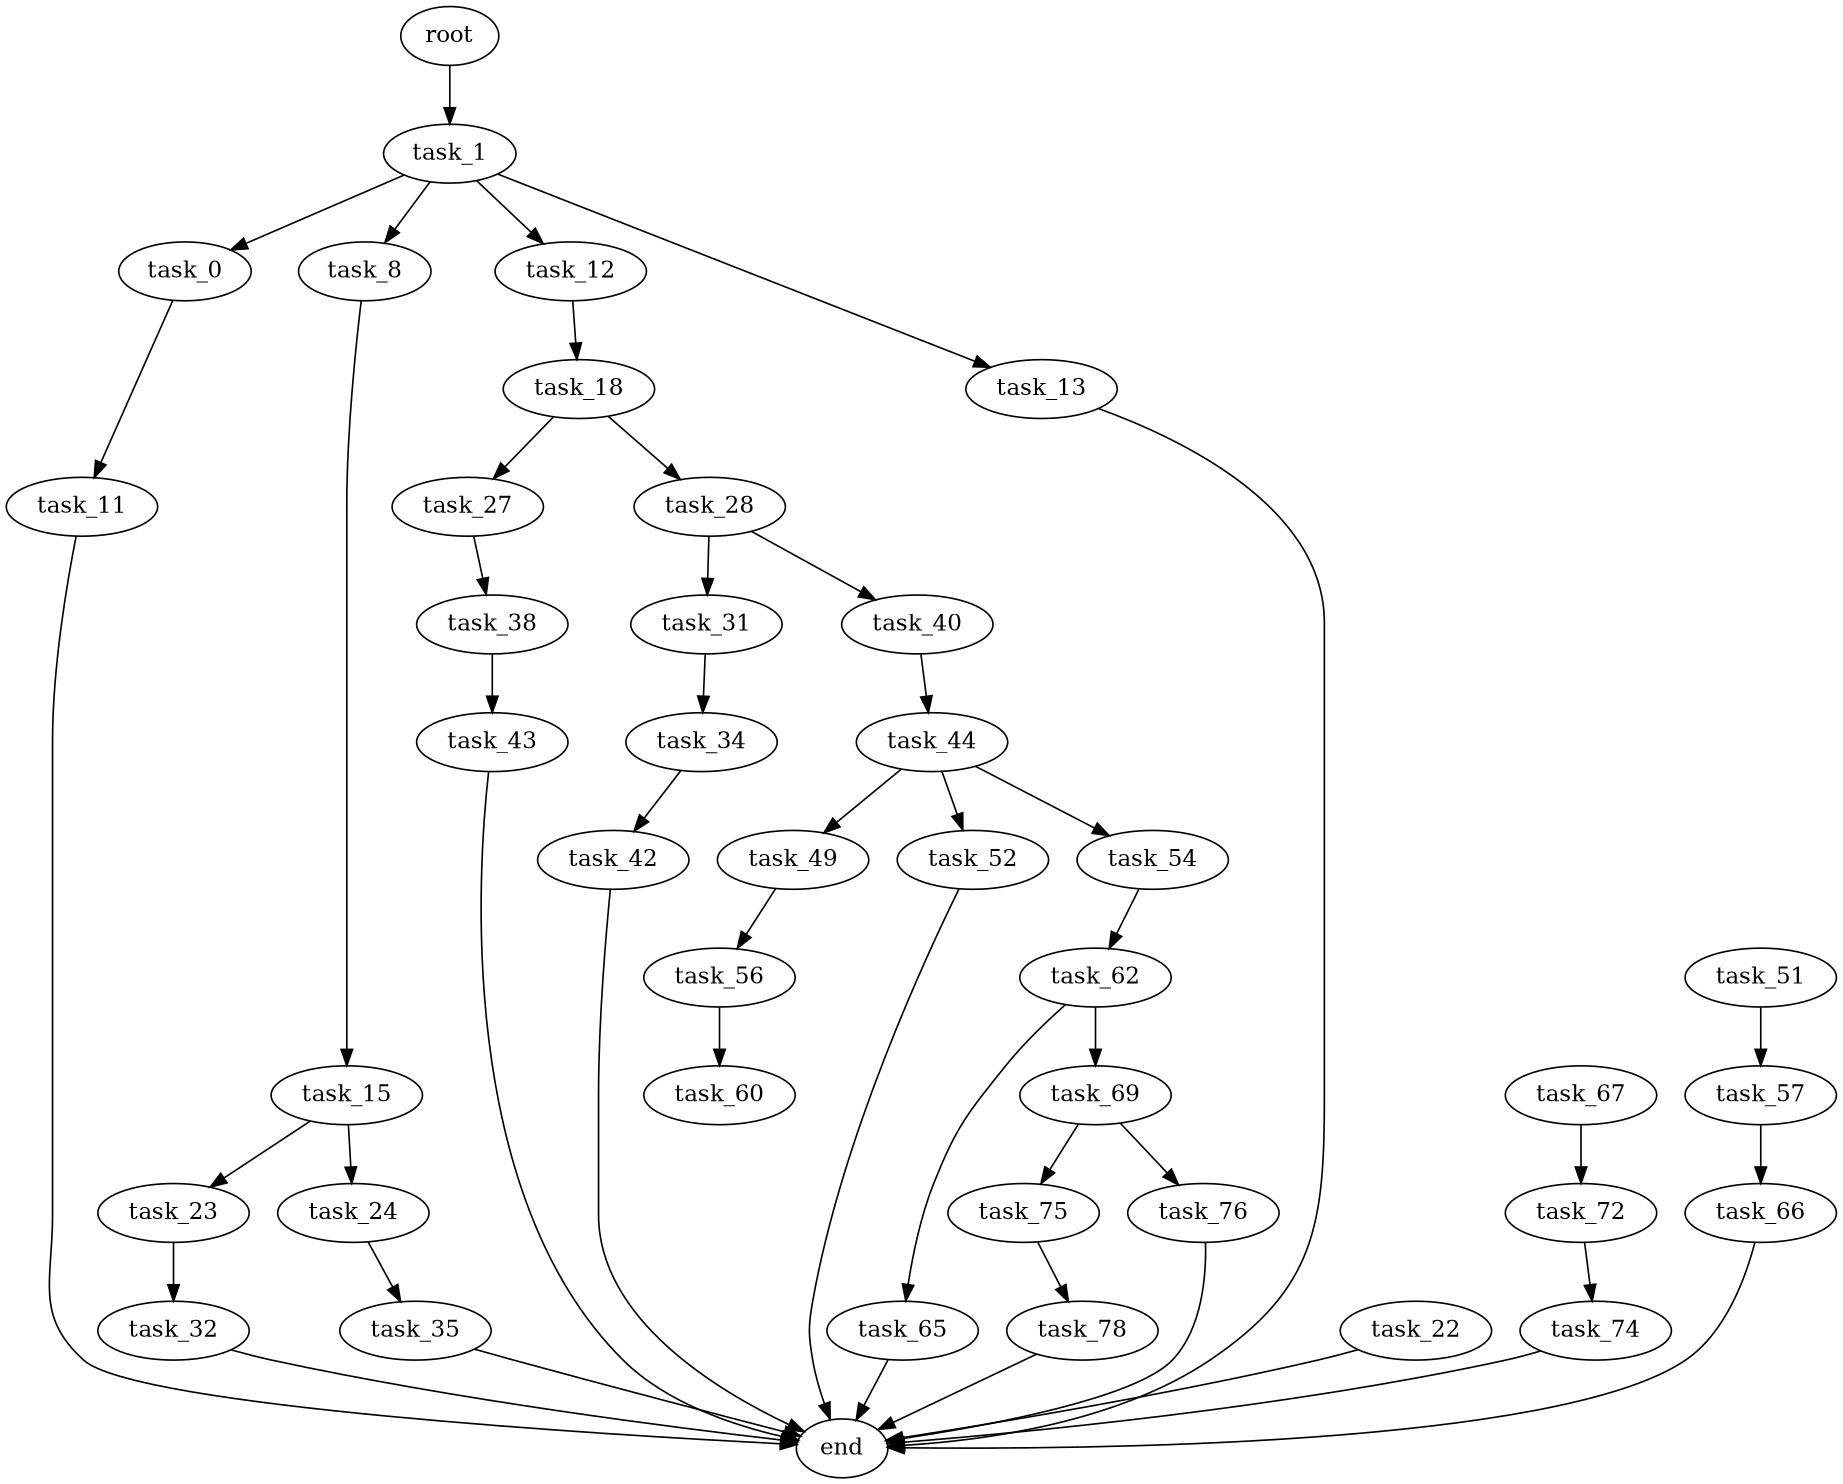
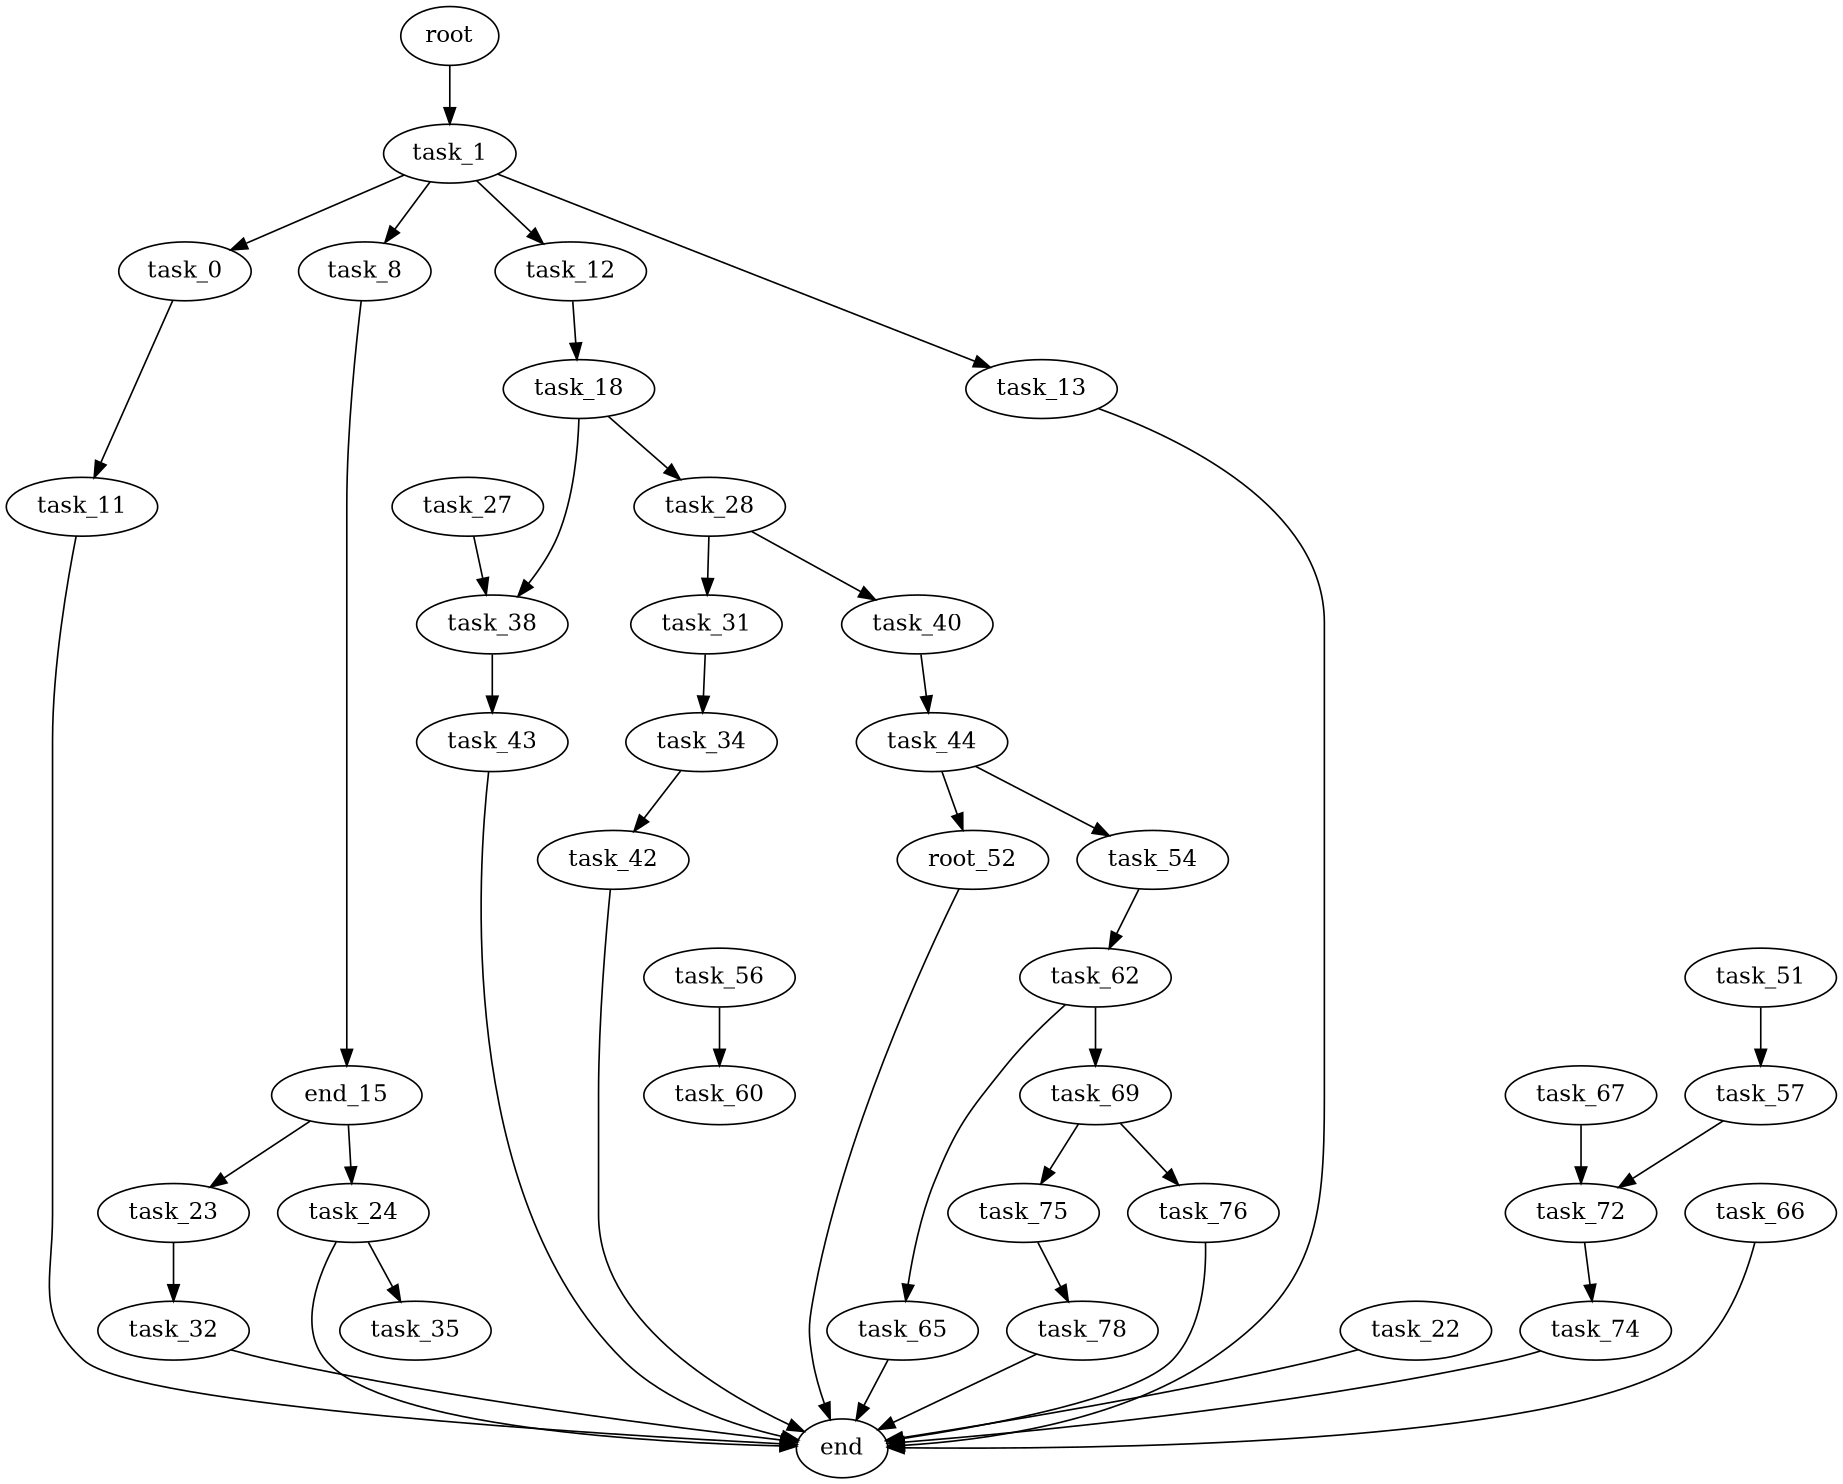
edge "task_18" -> "task_27": now "task_18" -> "task_38"
node "task_49": removed
node "task_52": label "task_52" -> "root_52"
node "task_15": label "task_15" -> "end_15"
edge "task_57" -> "task_66": now "task_57" -> "task_72"
edge "task_35" -> "end": now "task_24" -> "end"
